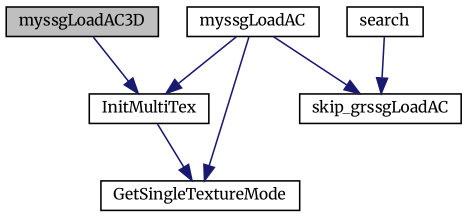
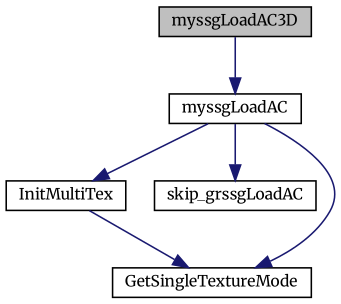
node "search": removed
edge "myssgLoadAC3D" -> "InitMultiTex": now "myssgLoadAC3D" -> "myssgLoadAC"
